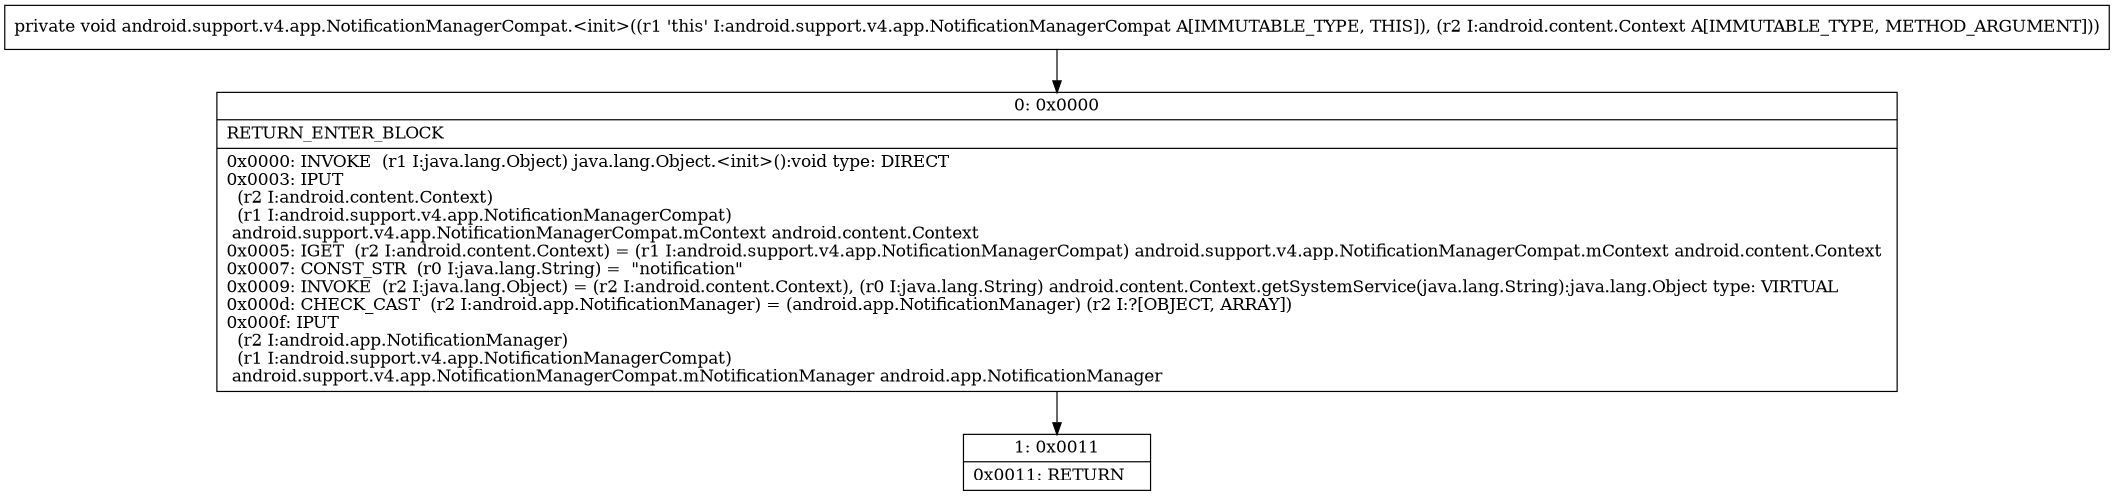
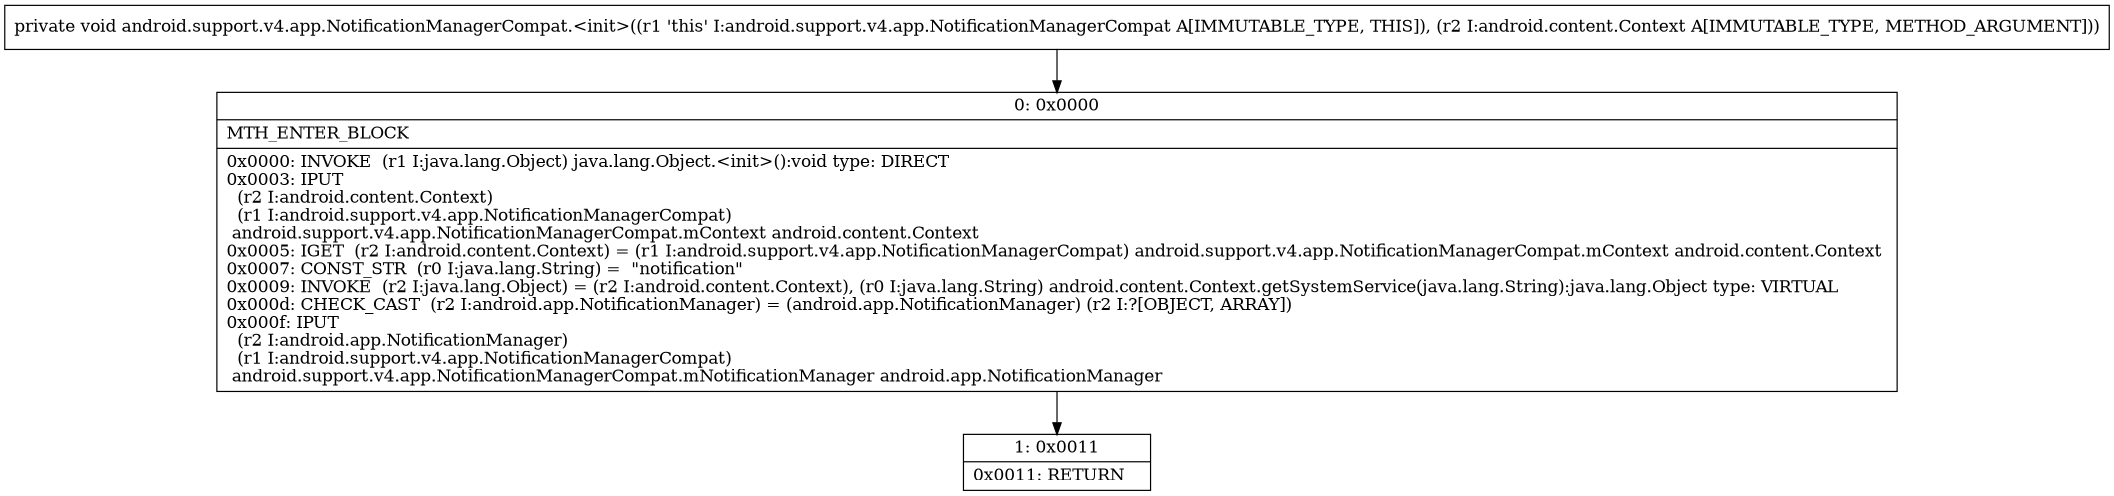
node "0: 0x0000": text "RETURN_ENTER_BLOCK" -> "MTH_ENTER_BLOCK"
